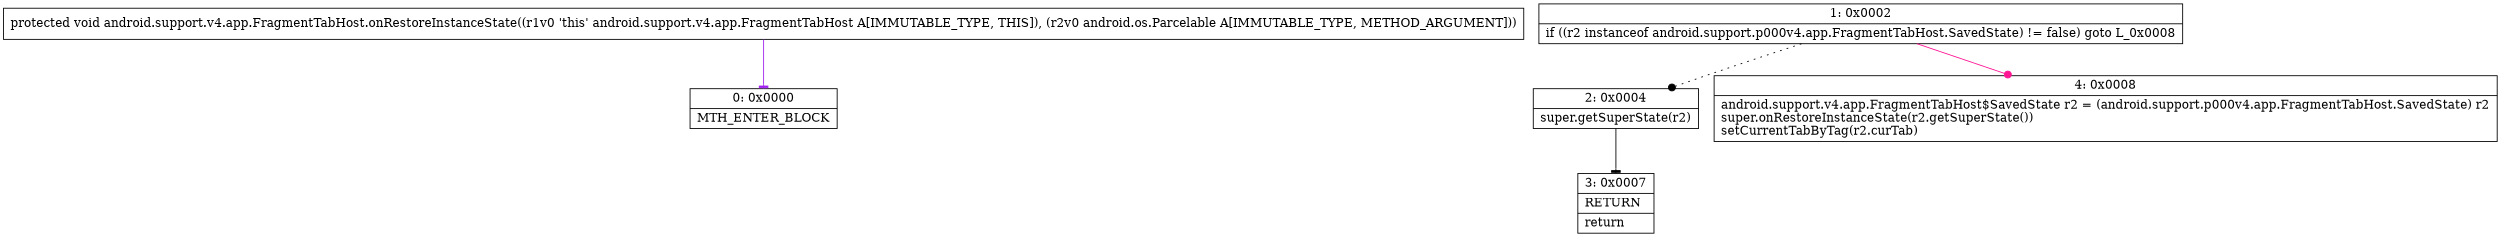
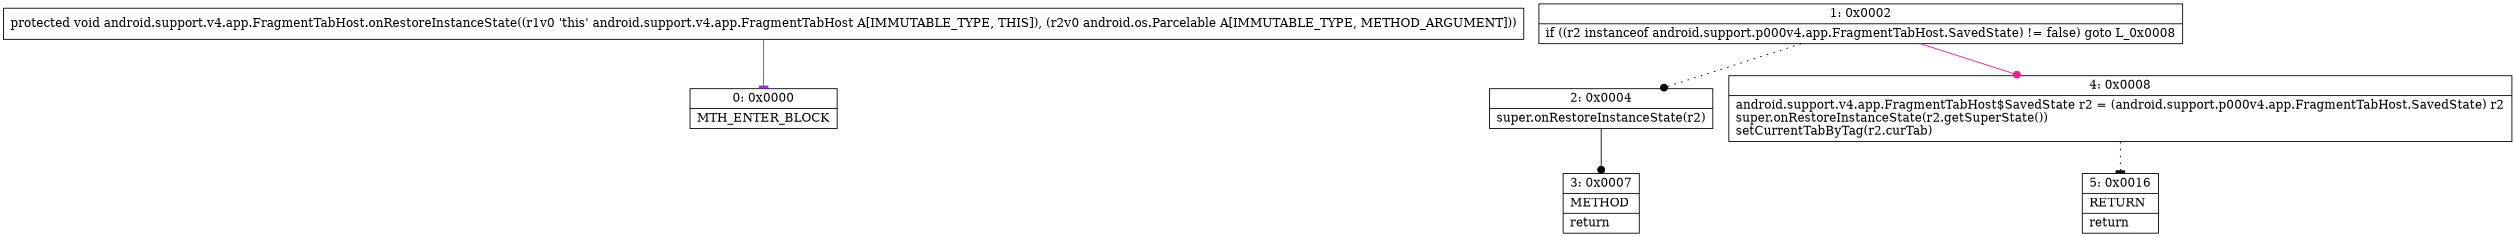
node "2: 0x0004": text "super.getSuperState(r2)" -> "super.onRestoreInstanceState(r2)"
edge "2: 0x0004" -> "3: 0x0007": arrowhead tee -> dot
node "3: 0x0007": text "RETURN" -> "METHOD"
node "5: 0x0016": added
